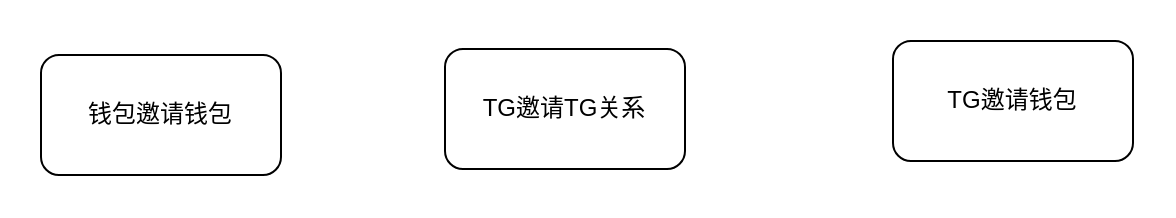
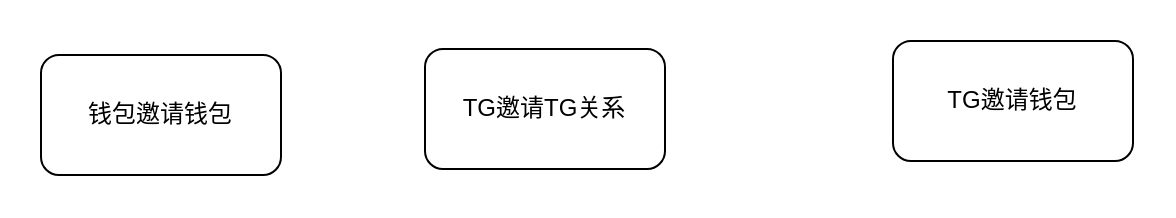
node "TG邀请TG关系": moved (565, 109) -> (545, 109)
